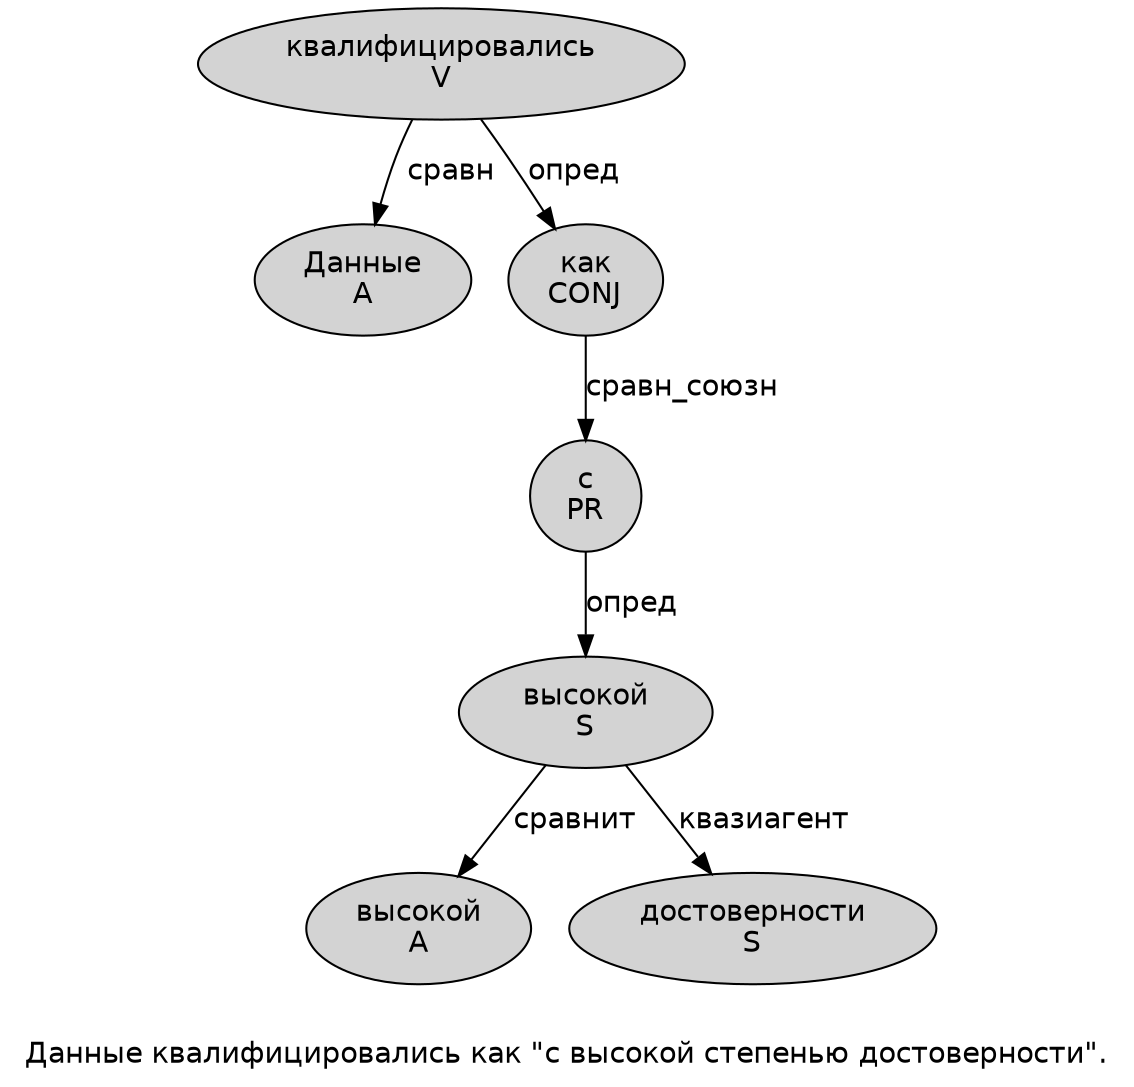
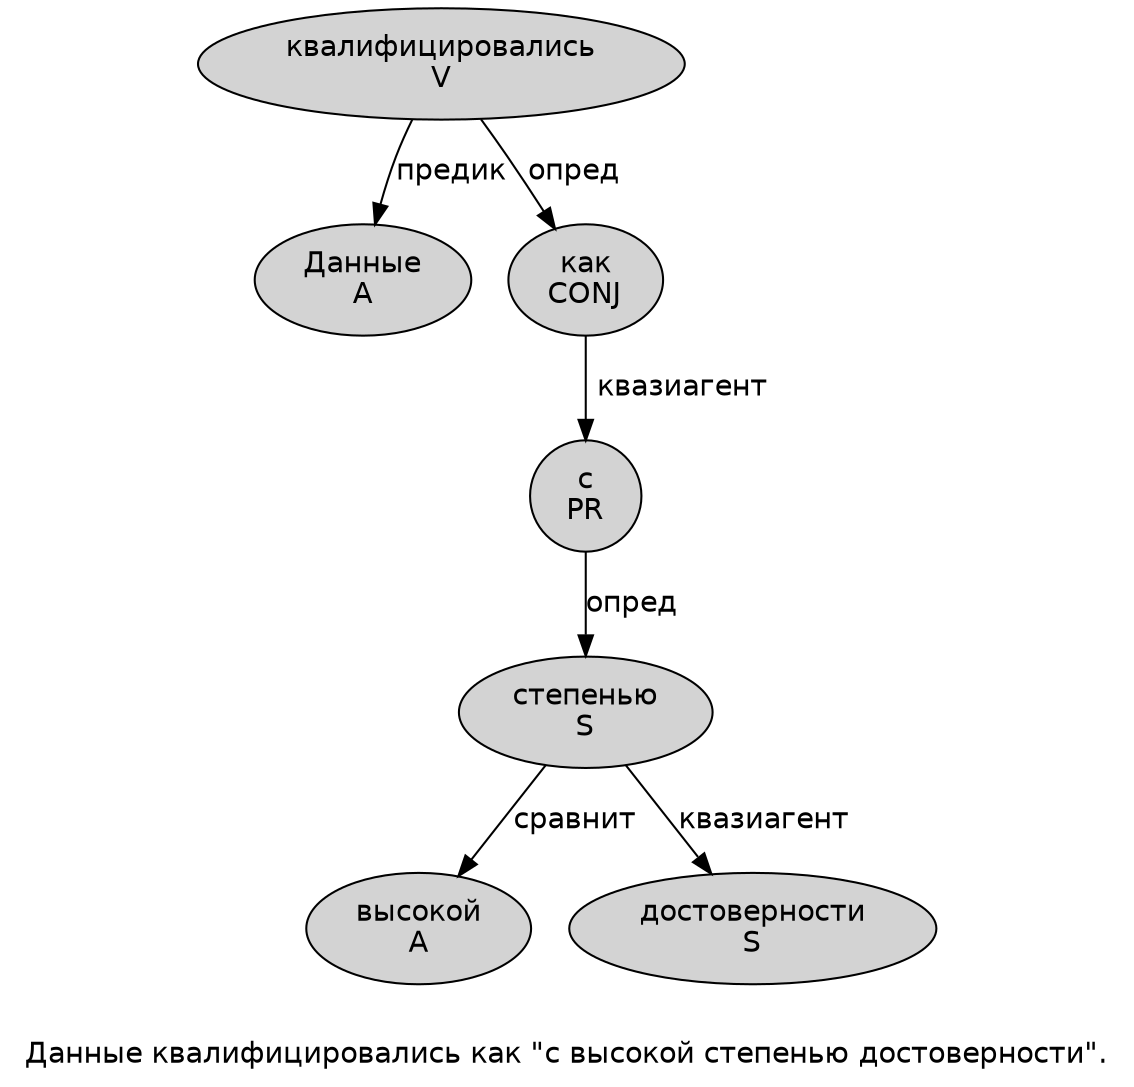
edge "квалифицировались V" -> "Данные A": label "сравн" -> "предик"
edge "как CONJ" -> "с PR": label "сравн_союзн" -> "квазиагент"
node "высокой S": label "высокой S" -> "степенью S"
